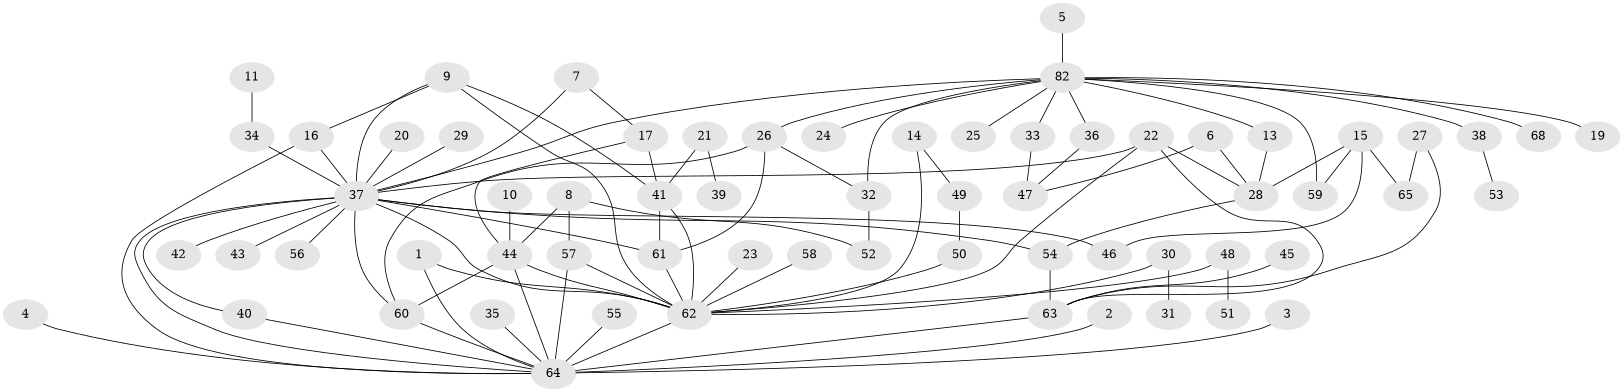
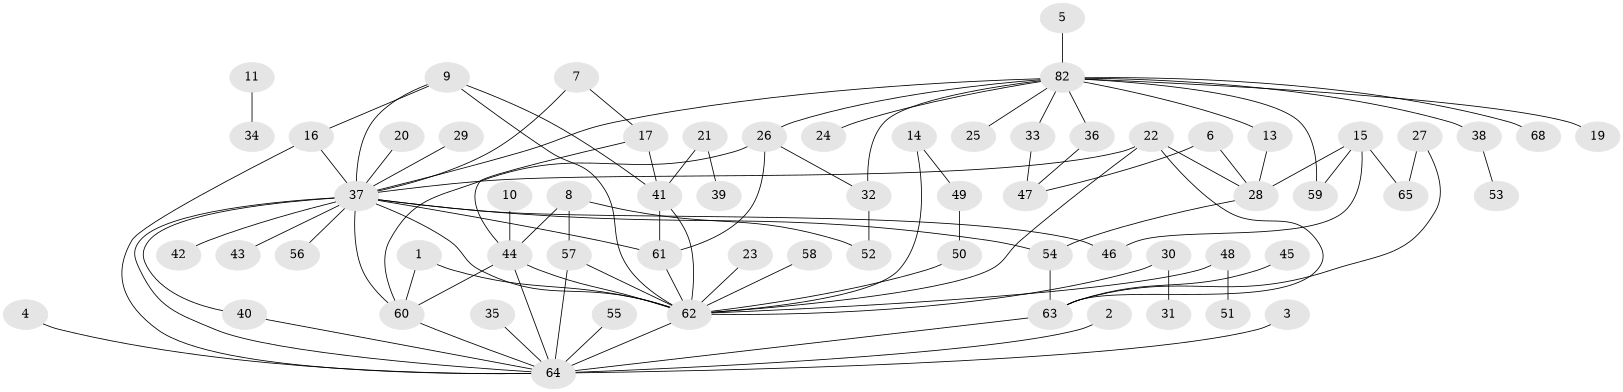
edge "34" -- "37": removed
edge "1" -- "64": now "1" -- "60"
